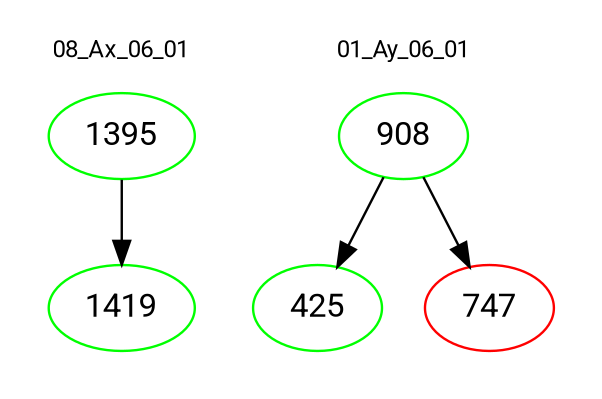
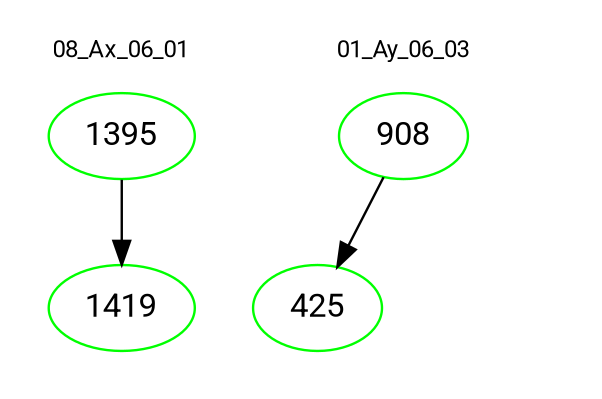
cluster "01_Ay_06_01": label "01_Ay_06_01" -> "01_Ay_06_03"
node "747": removed
